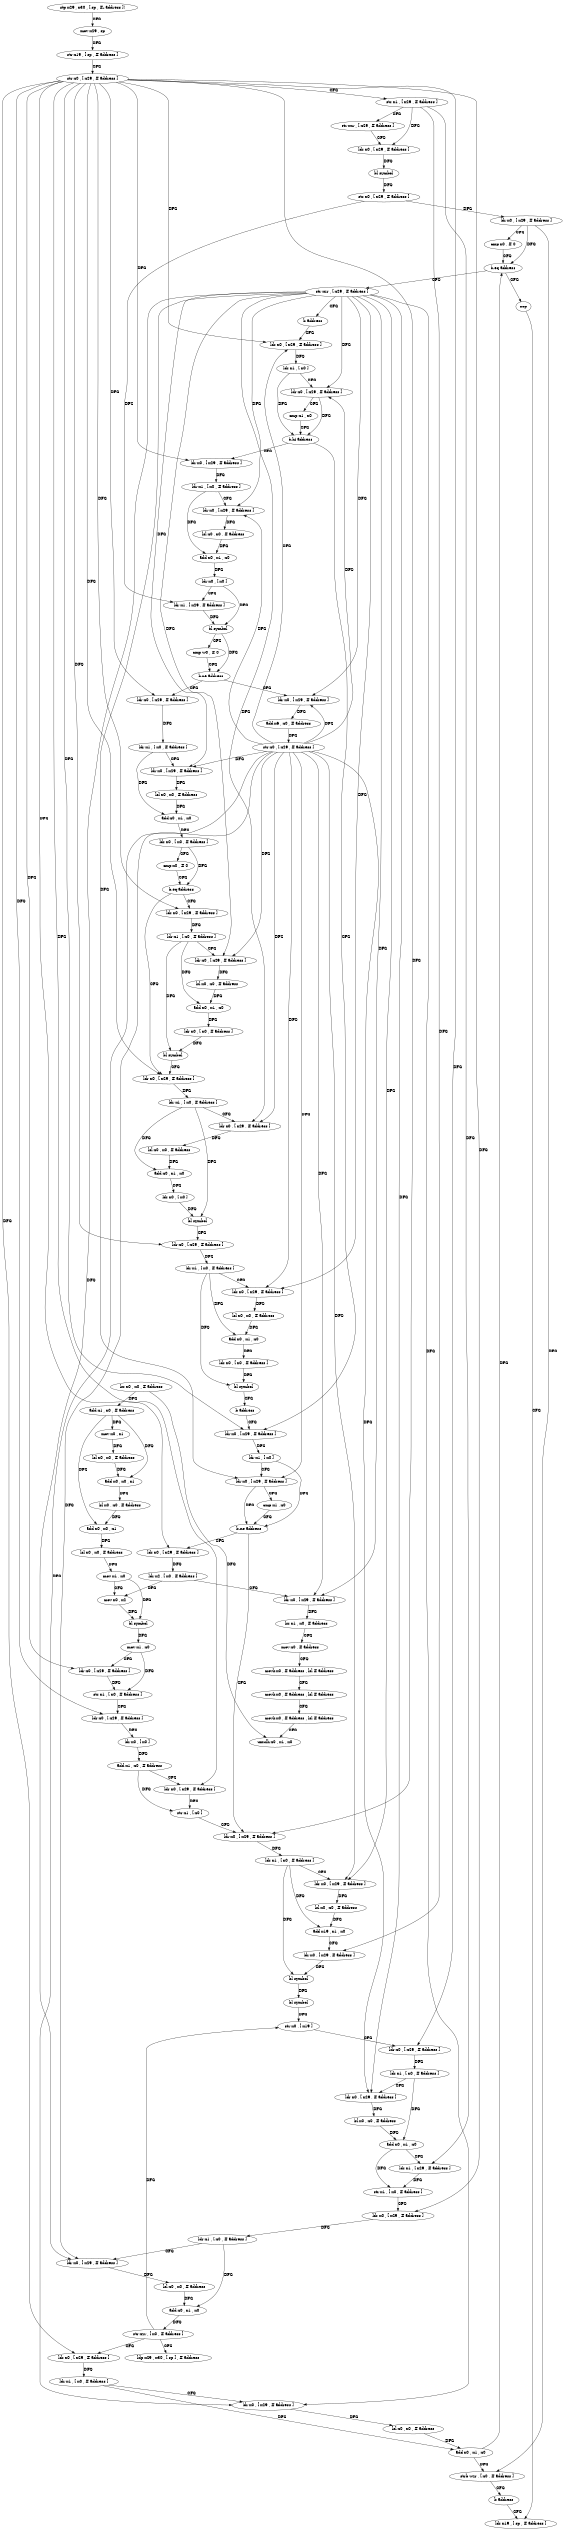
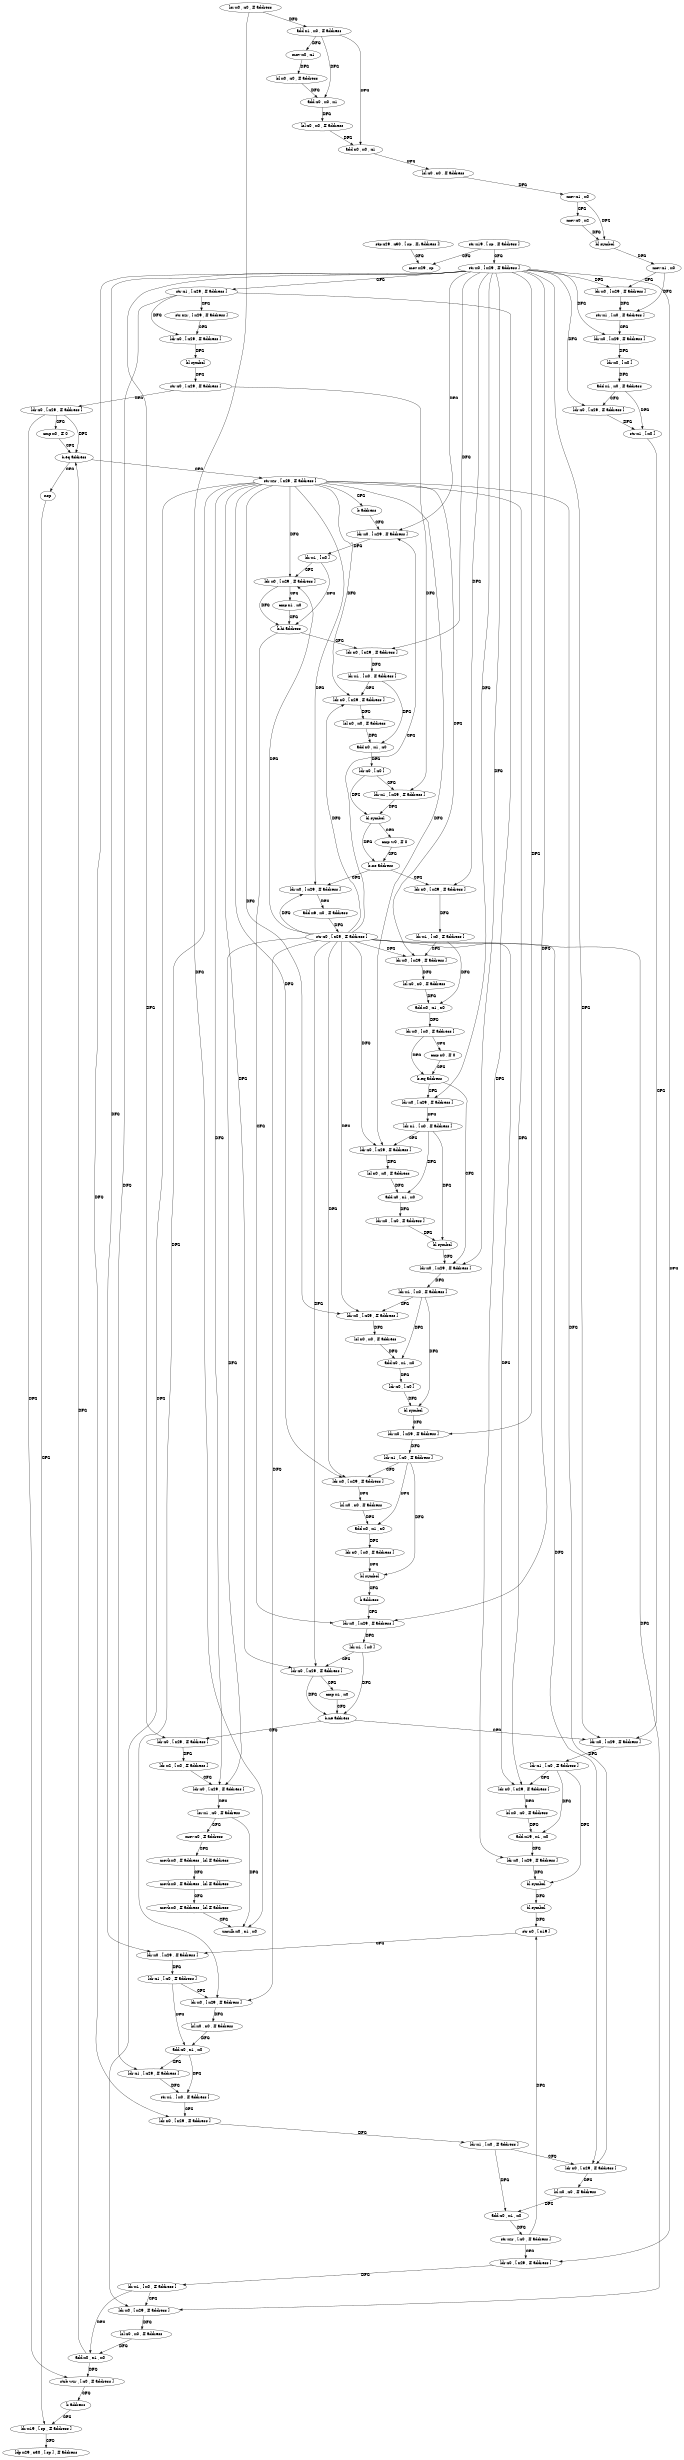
edge "mov x29 , sp" -> "str x19 , [ sp , # address ]": reversed
edge "ldr x2 , [ x0 , # address ]" -> "mov x0 , x2": removed, label "DFG"
edge "lsr x1 , x0 , # address" -> "umulh x0 , x1 , x0": added, label "DFG"
edge "str xzr , [ x0 , # address ]" -> "ldp x29 , x30 , [ sp ] , # address": now "ldr x19 , [ sp , # address ]" -> "ldp x29 , x30 , [ sp ] , # address"
